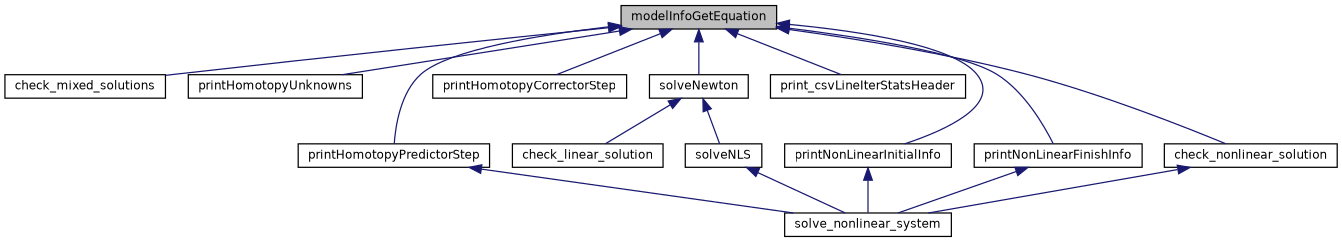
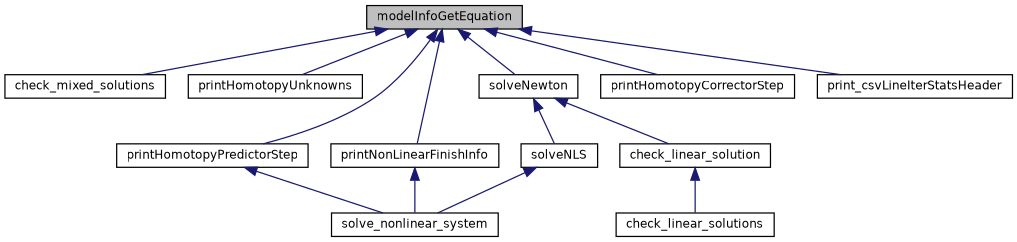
node "printNonLinearInitialInfo": removed
node "check_nonlinear_solution": removed
node "check_linear_solutions": added
